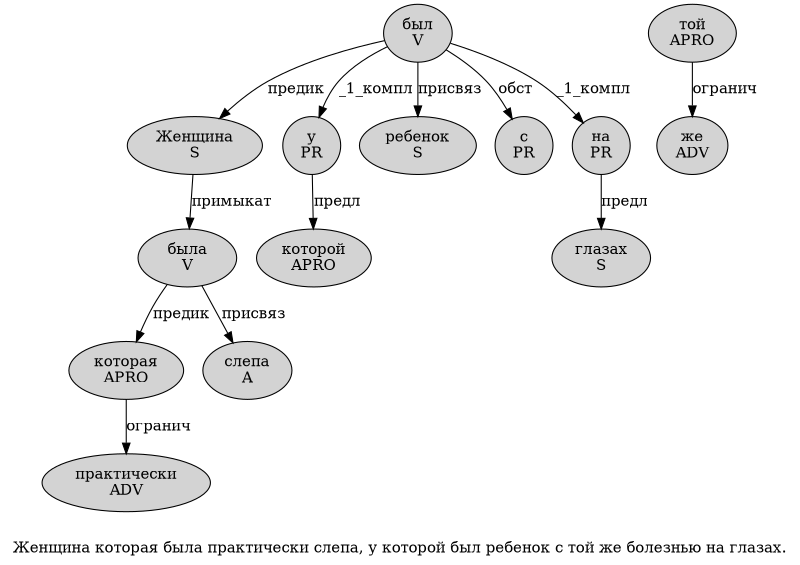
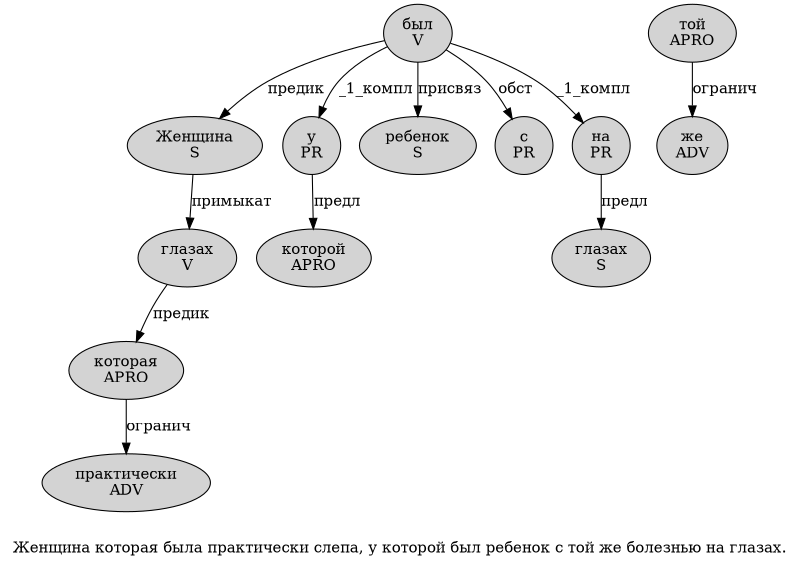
node "была V": label "была V" -> "глазах V"
node "слепа A": removed
